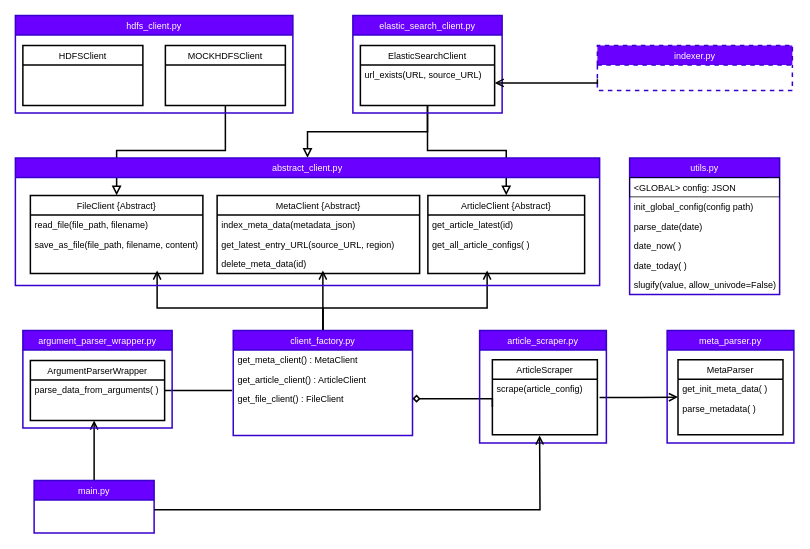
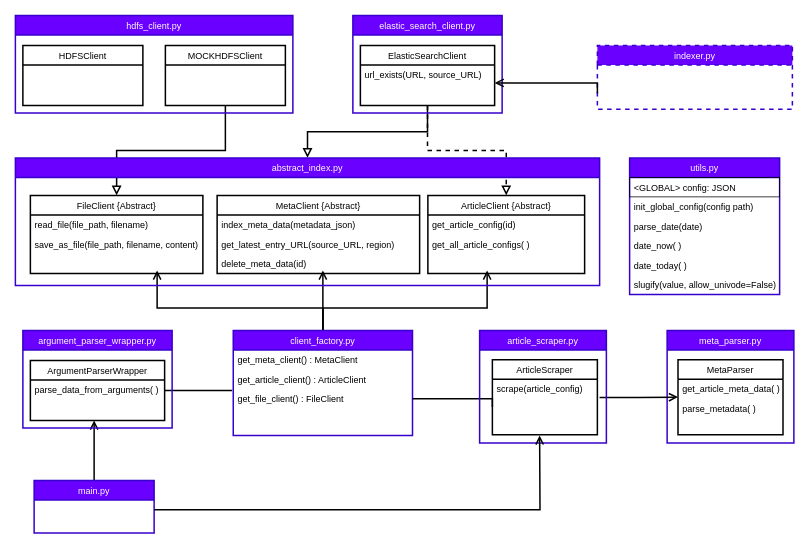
node "indexer.py": size 195x45 -> 195x64
edge "ElasticSearchClient" -> "ArticleClient {Abstract}": style solid -> dashed
node "abstract_client.py": label "abstract_client.py" -> "abstract_index.py"
node "get_article_latest(id)": label "get_article_latest(id)" -> "get_article_config(id)"
node "get_init_meta_data( )": label "get_init_meta_data( )" -> "get_article_meta_data( )"
edge "scrape(article_config)" -> "get_file_client() : FileClient": arrowhead diamond -> none
